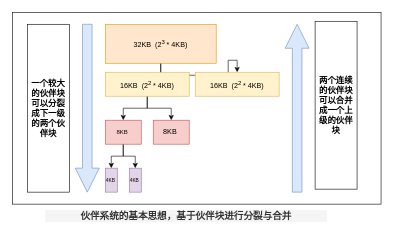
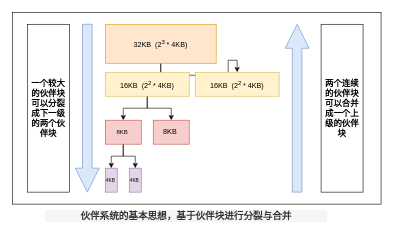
node "两个连续的伙伴块可以合并成一个上级的伙伴块": moved (336, 105) -> (342, 108)
